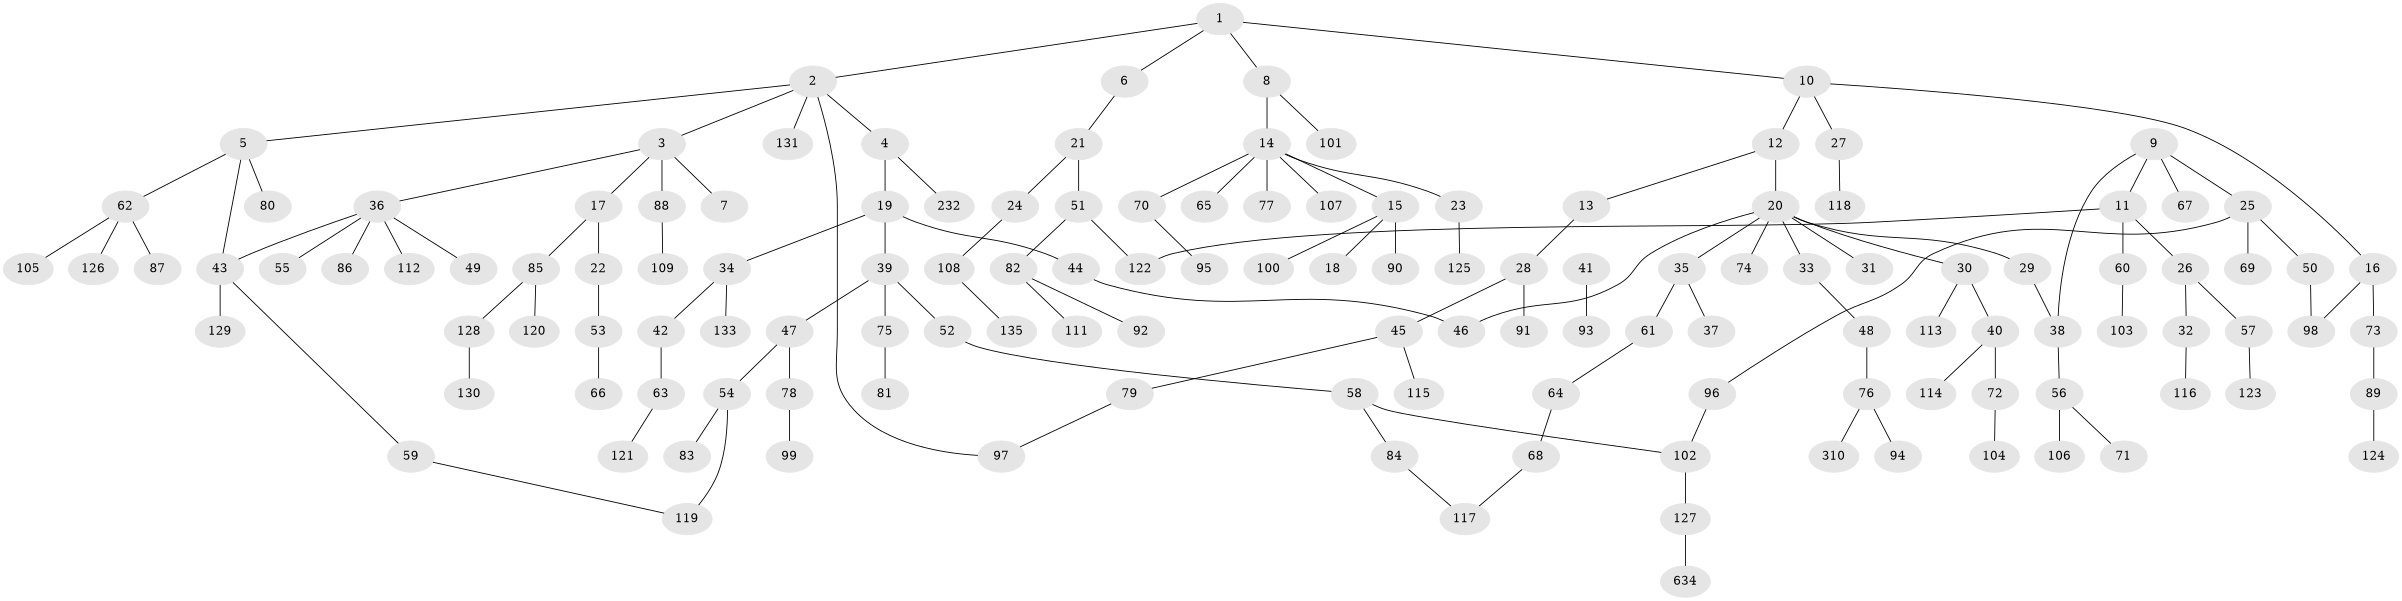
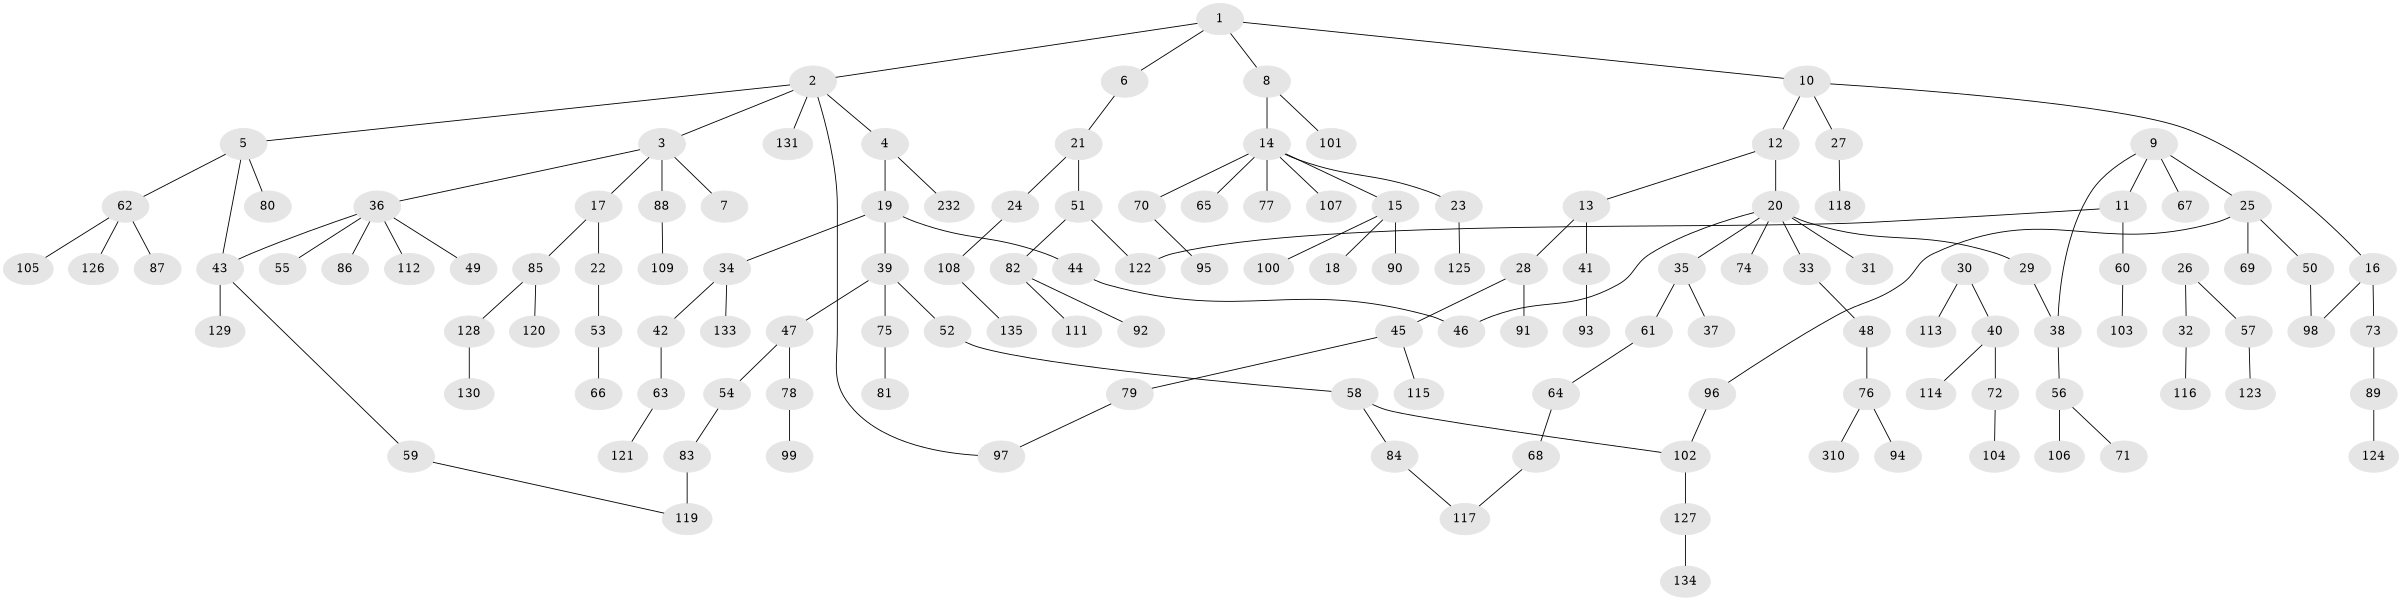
edge "13" -- "41": added
edge "11" -- "26": removed
edge "20" -- "30": removed
edge "54" -- "119": now "83" -- "119"
node "634": label "634" -> "134"
